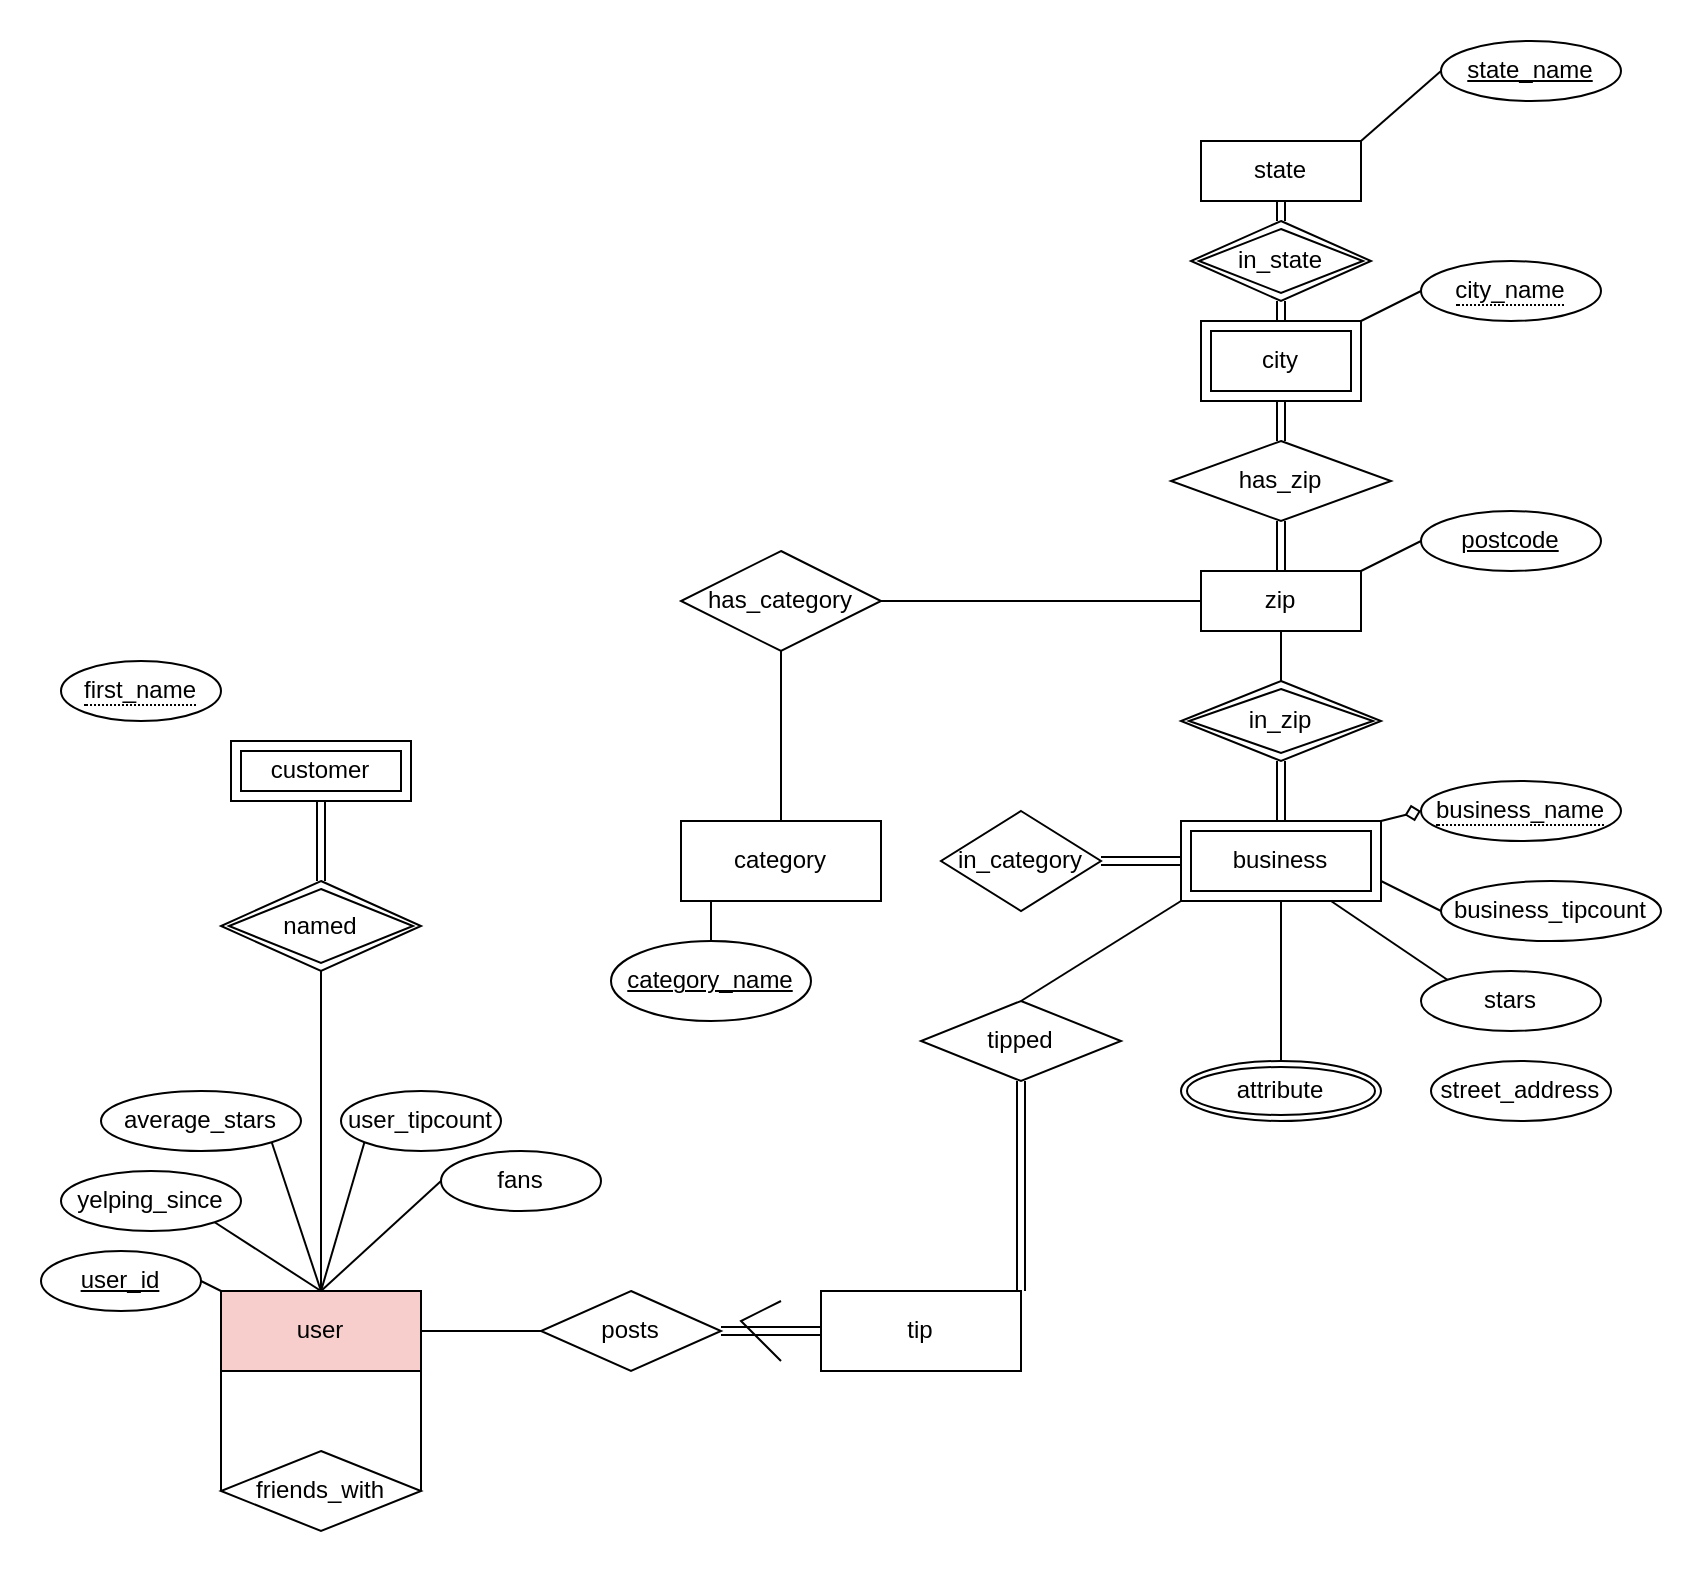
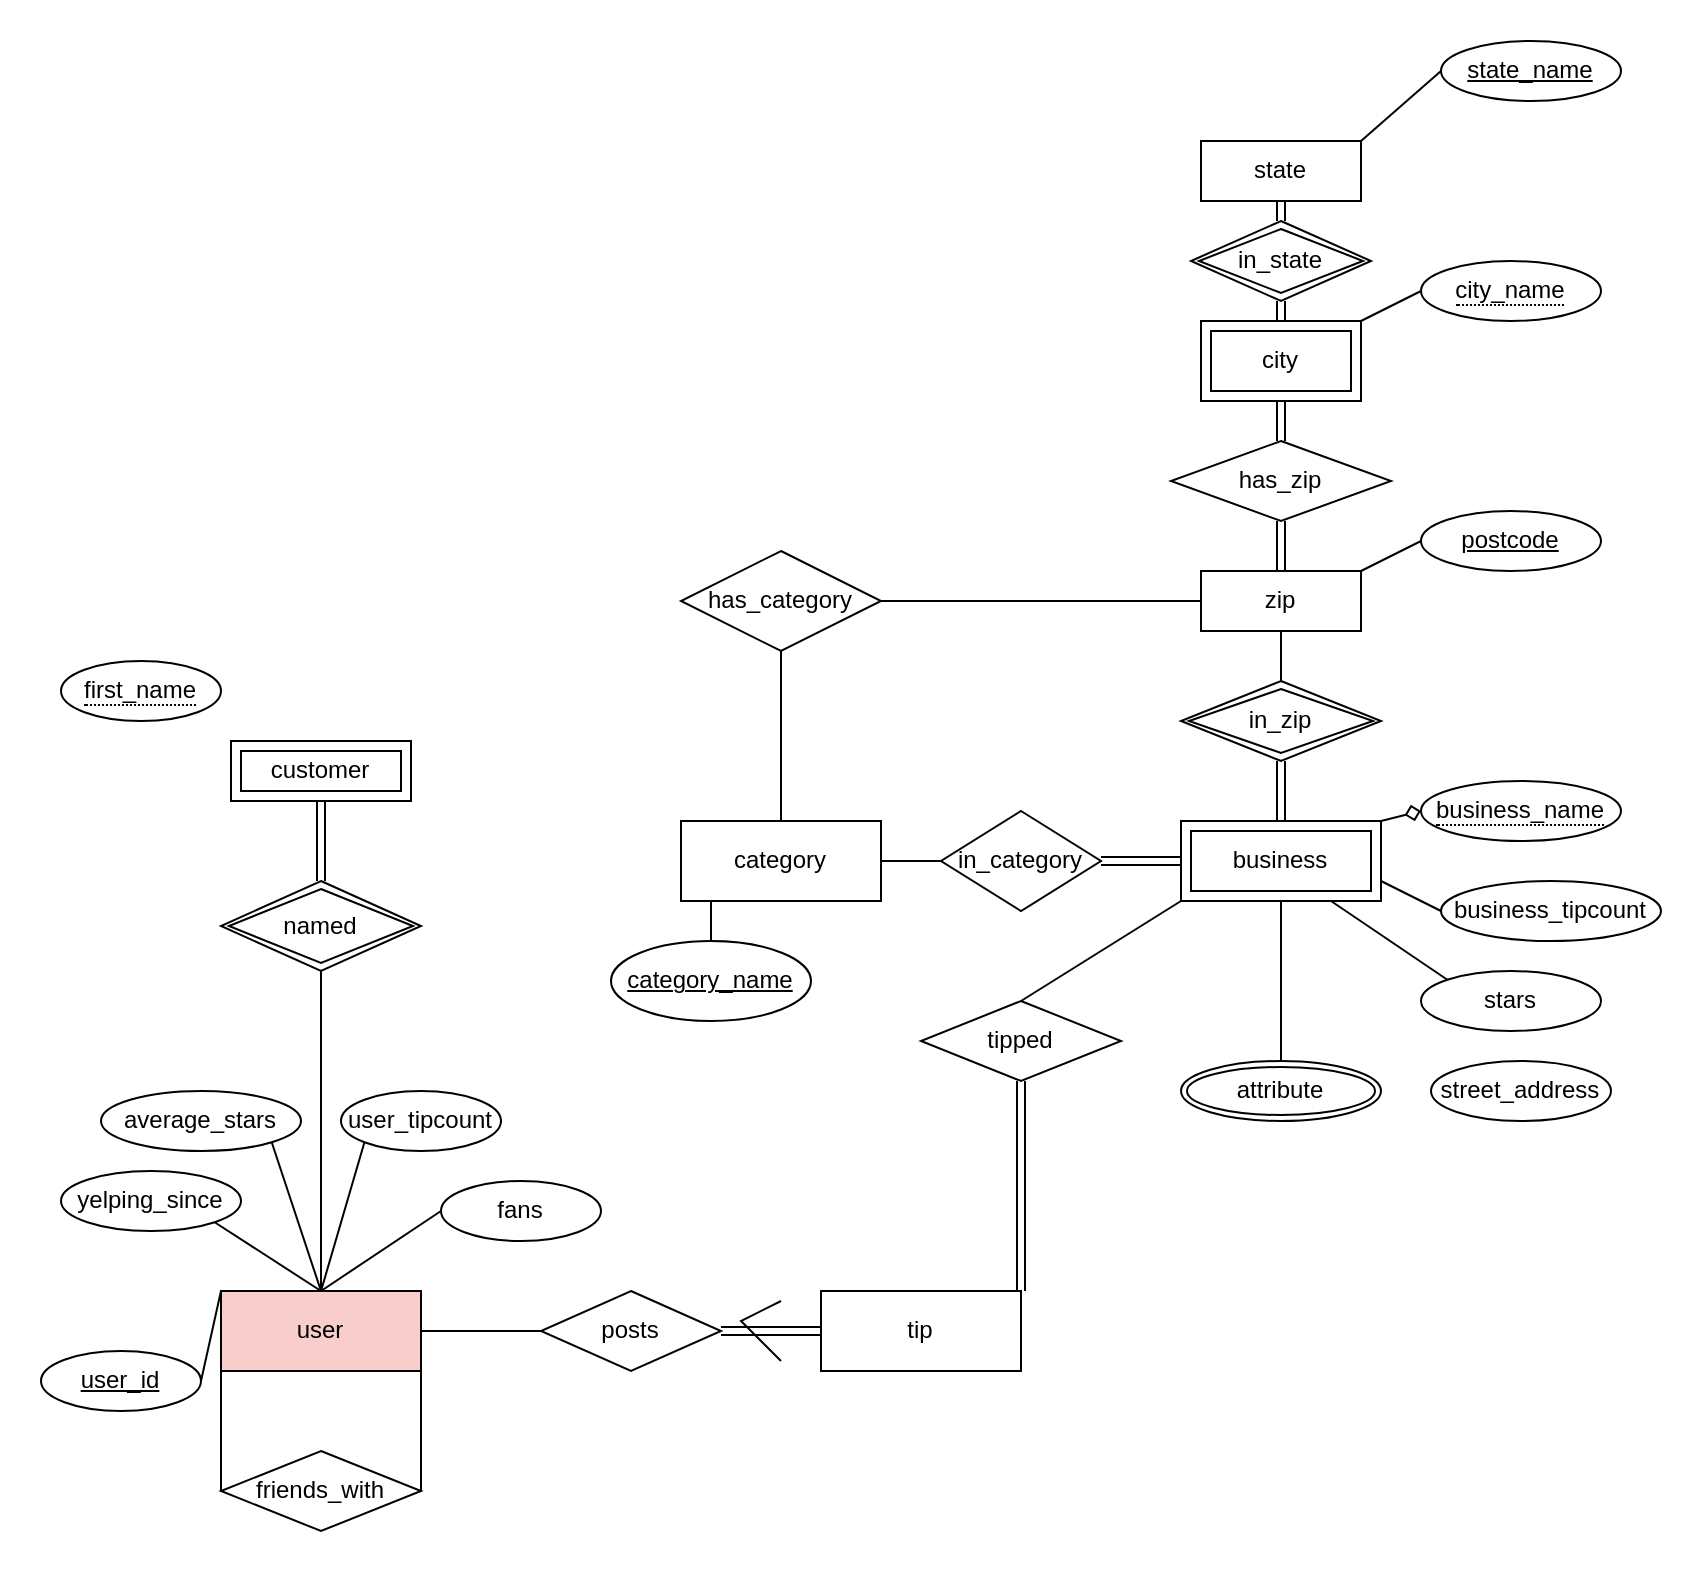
edge "category" -- "in_category": added
node "fans": moved (521, 1181) -> (521, 1211)
node "user_id": moved (121, 1281) -> (121, 1381)
